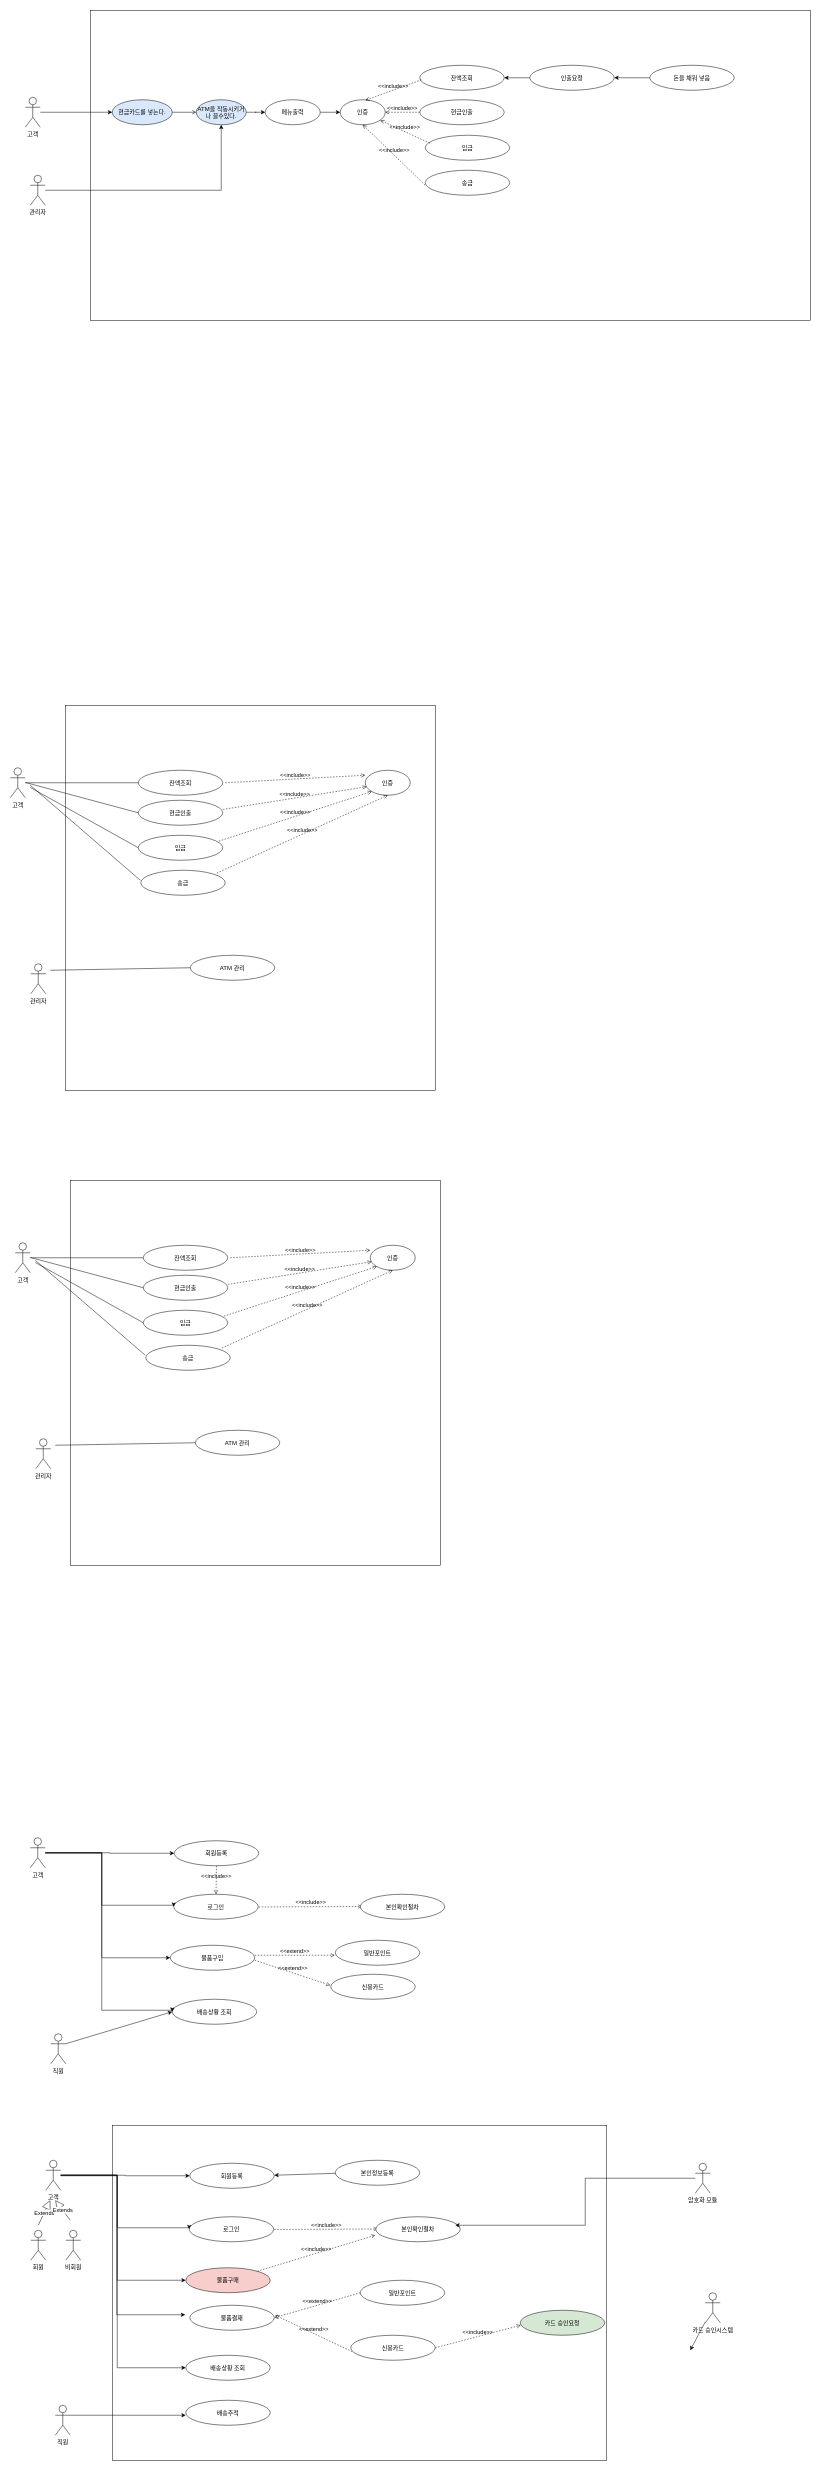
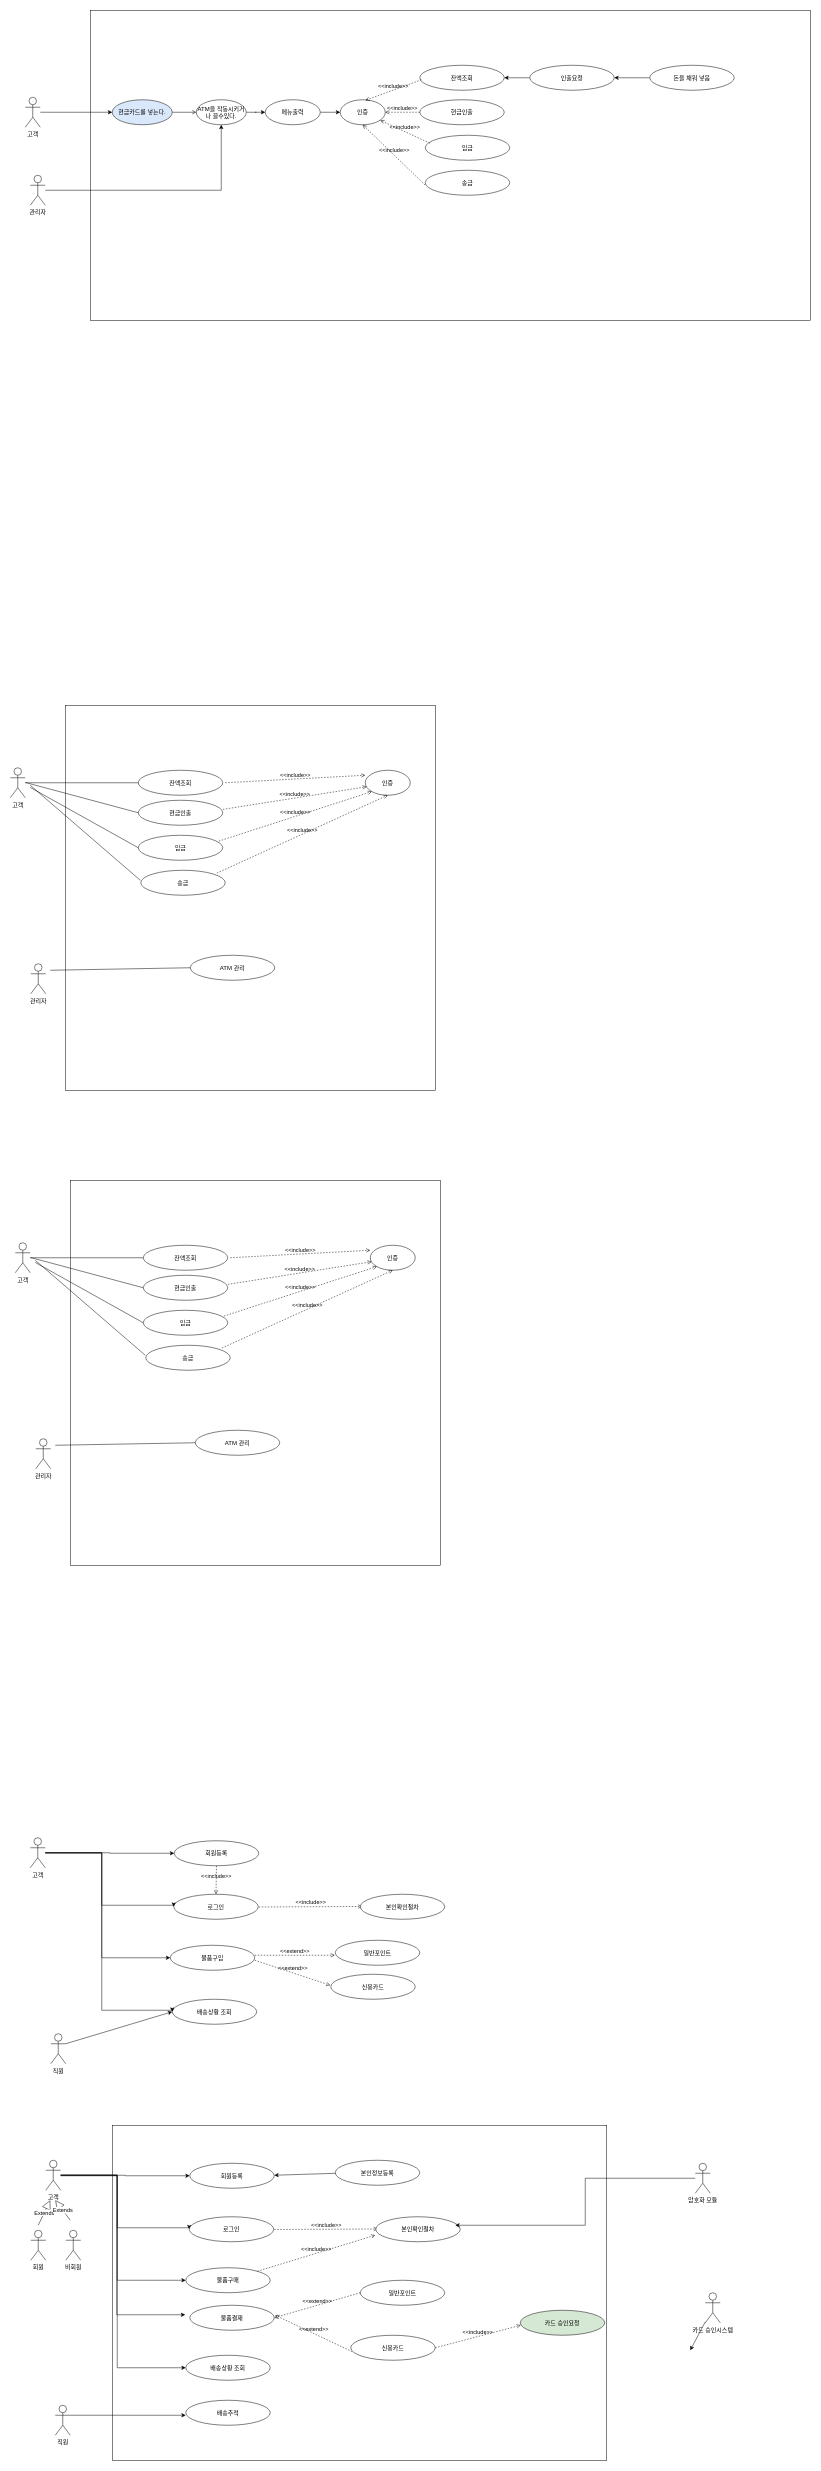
node "ATM을 작동시키거나 끌수있다.": fillcolor #dae8fc -> #ffffff
node "물품구매": fillcolor #f8cecc -> #ffffff
